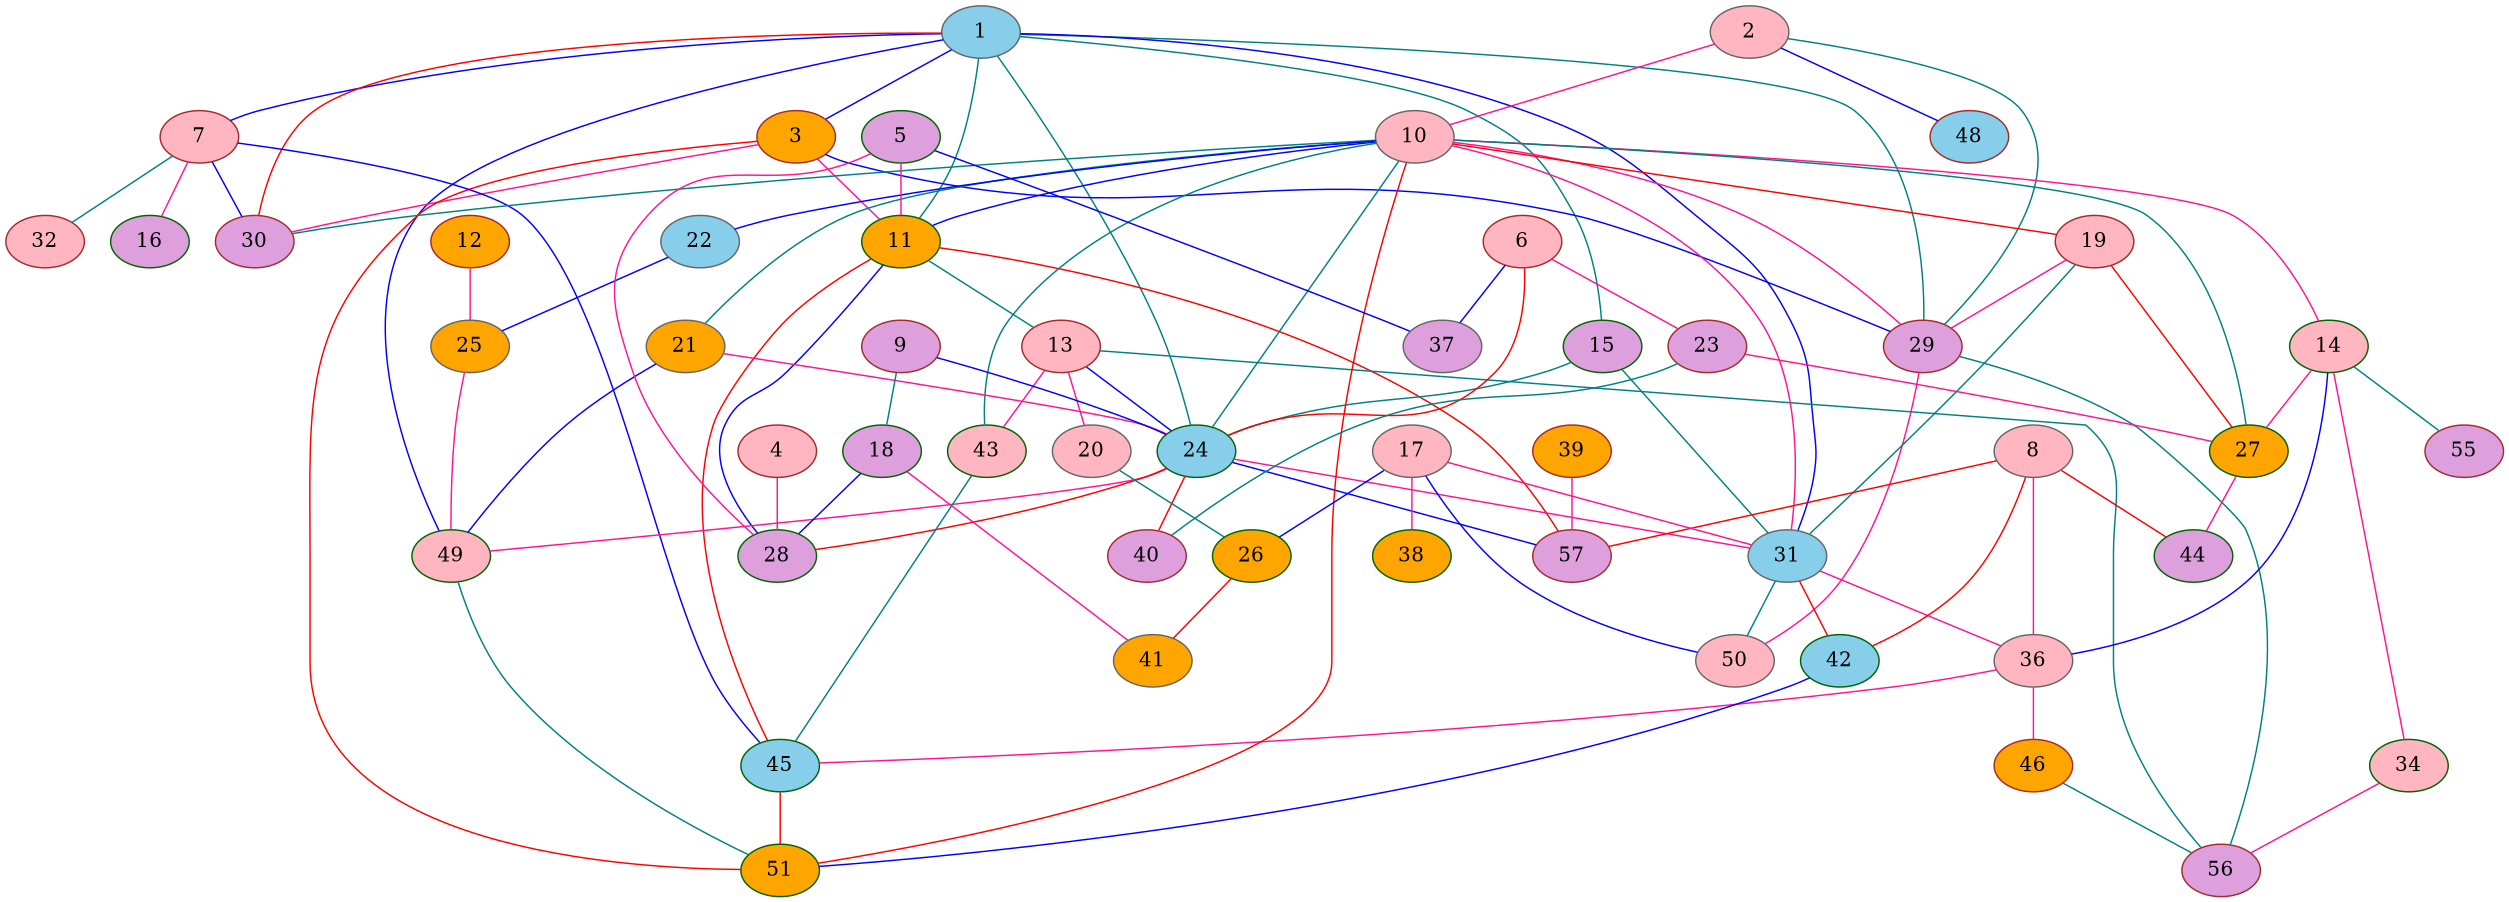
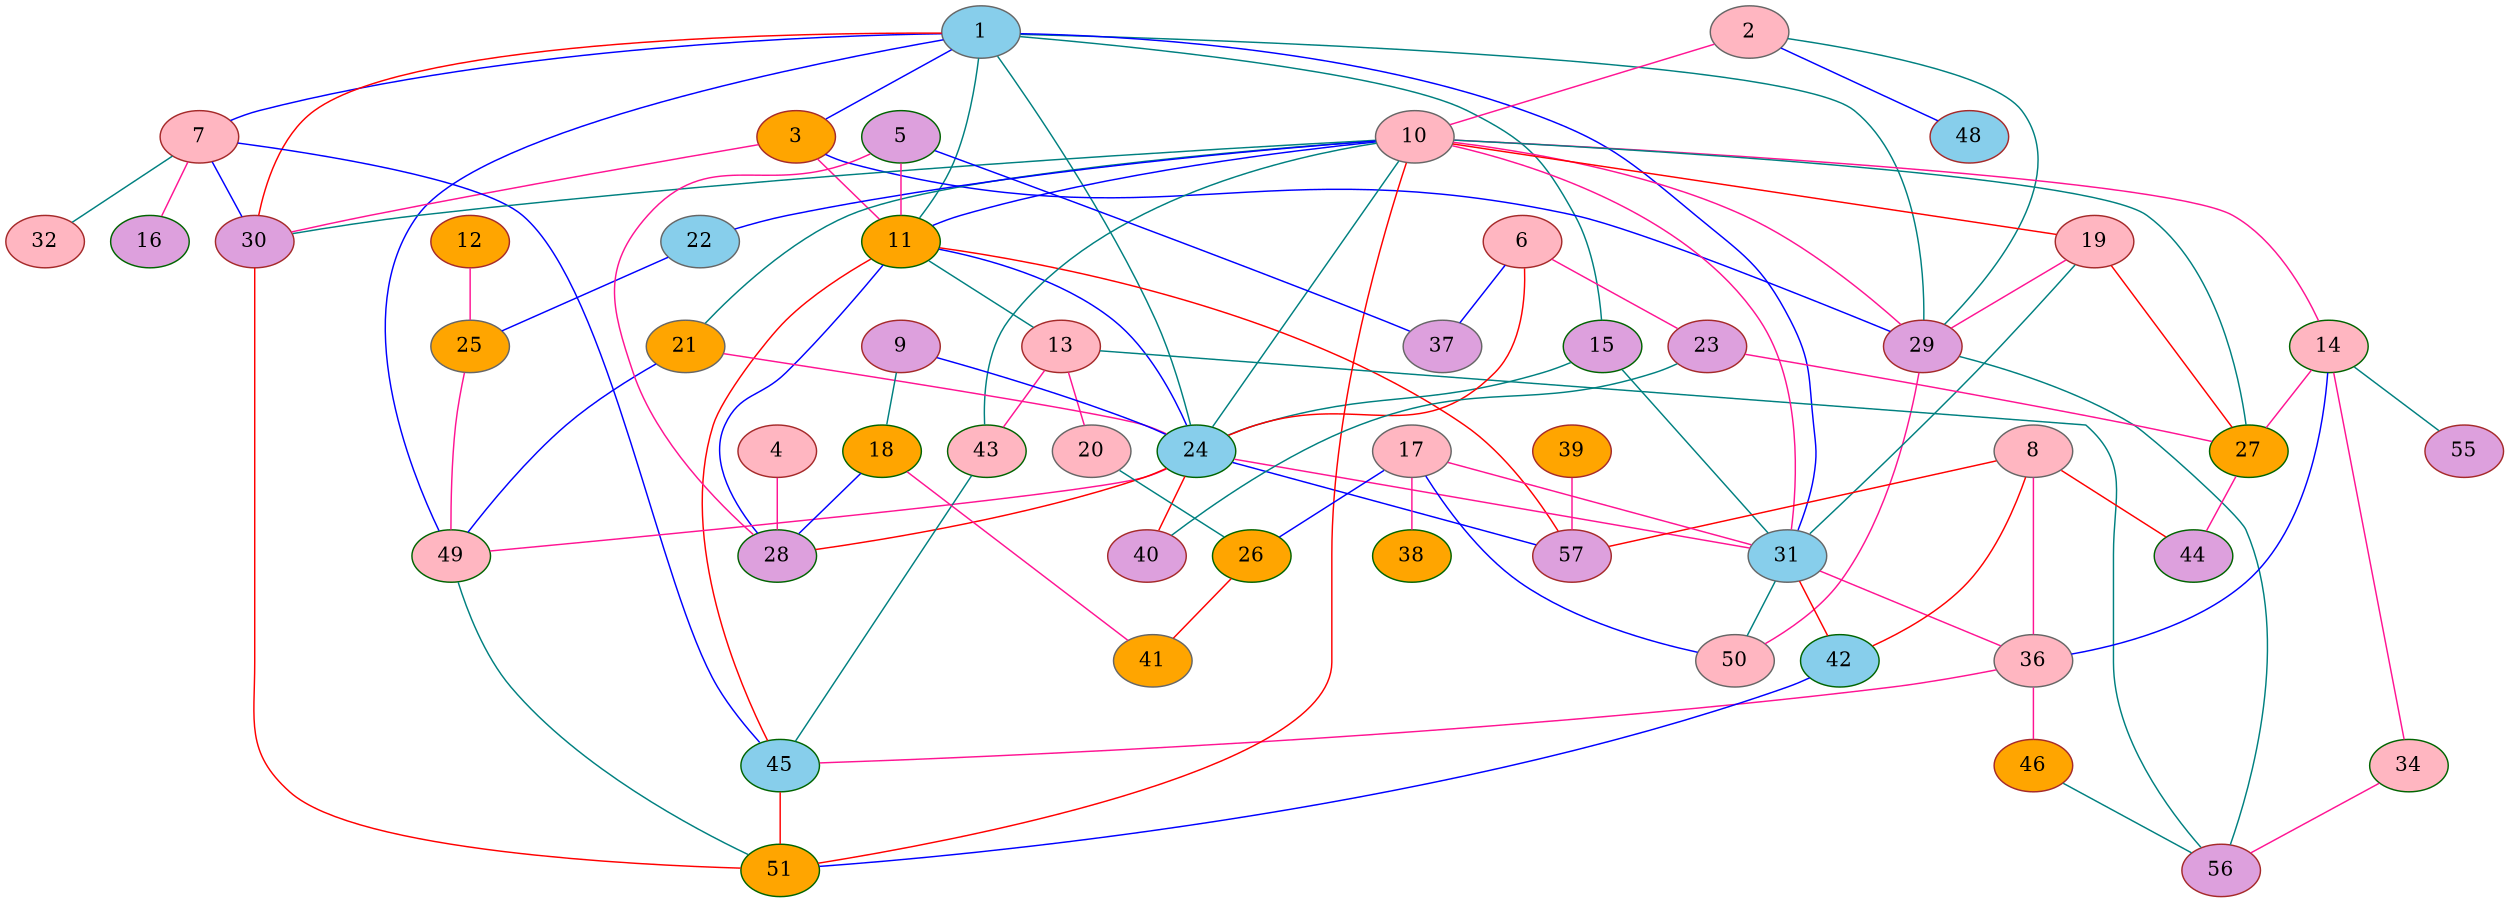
edge "13" -- "24": now "11" -- "24"
node "18": fillcolor plum -> orange
edge "3" -- "51": now "30" -- "51"
